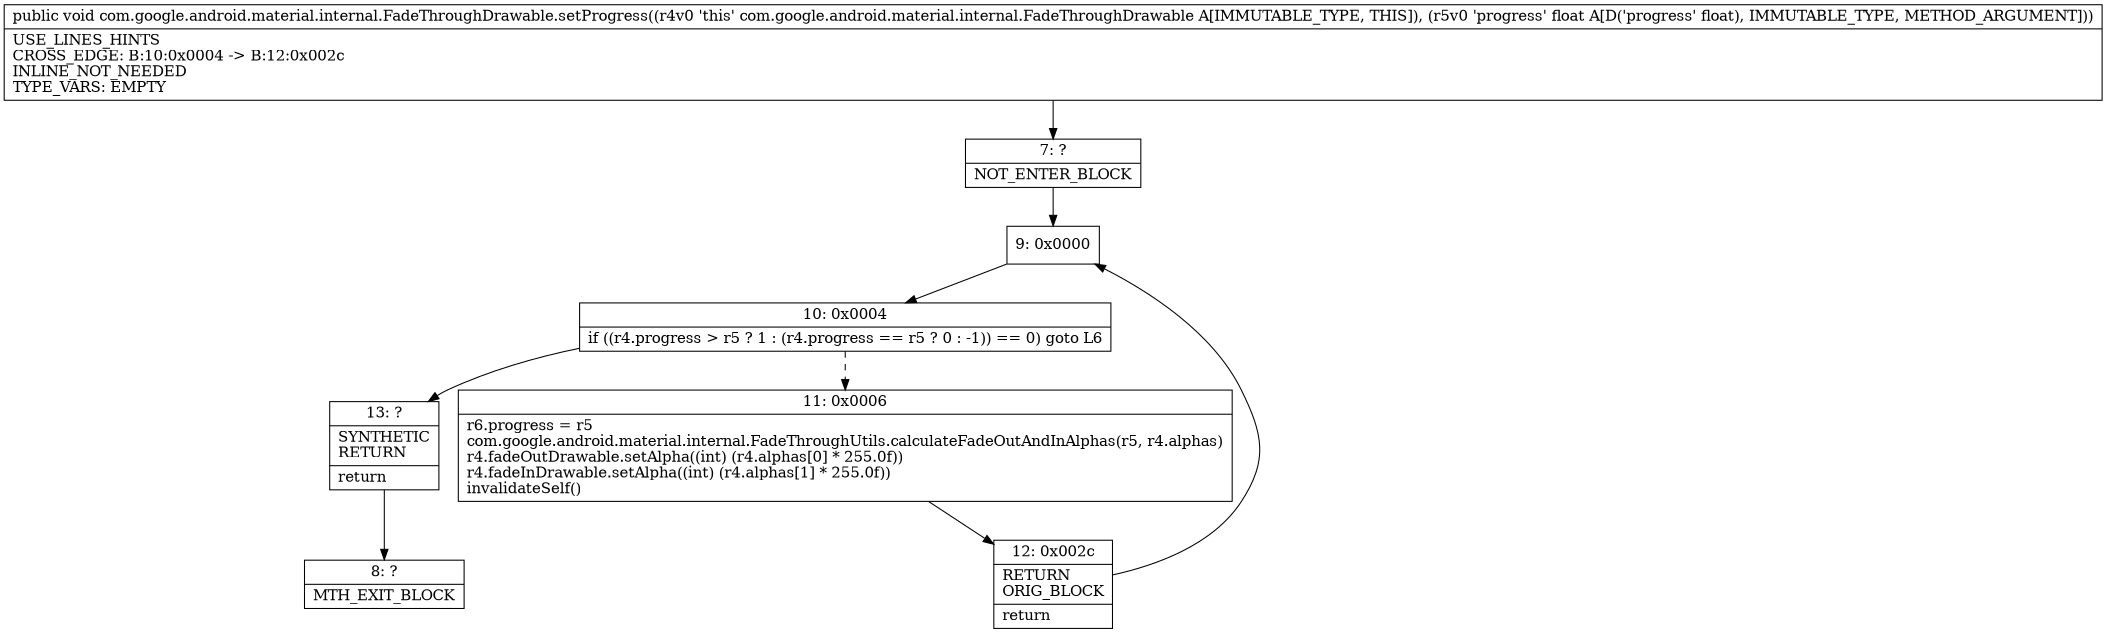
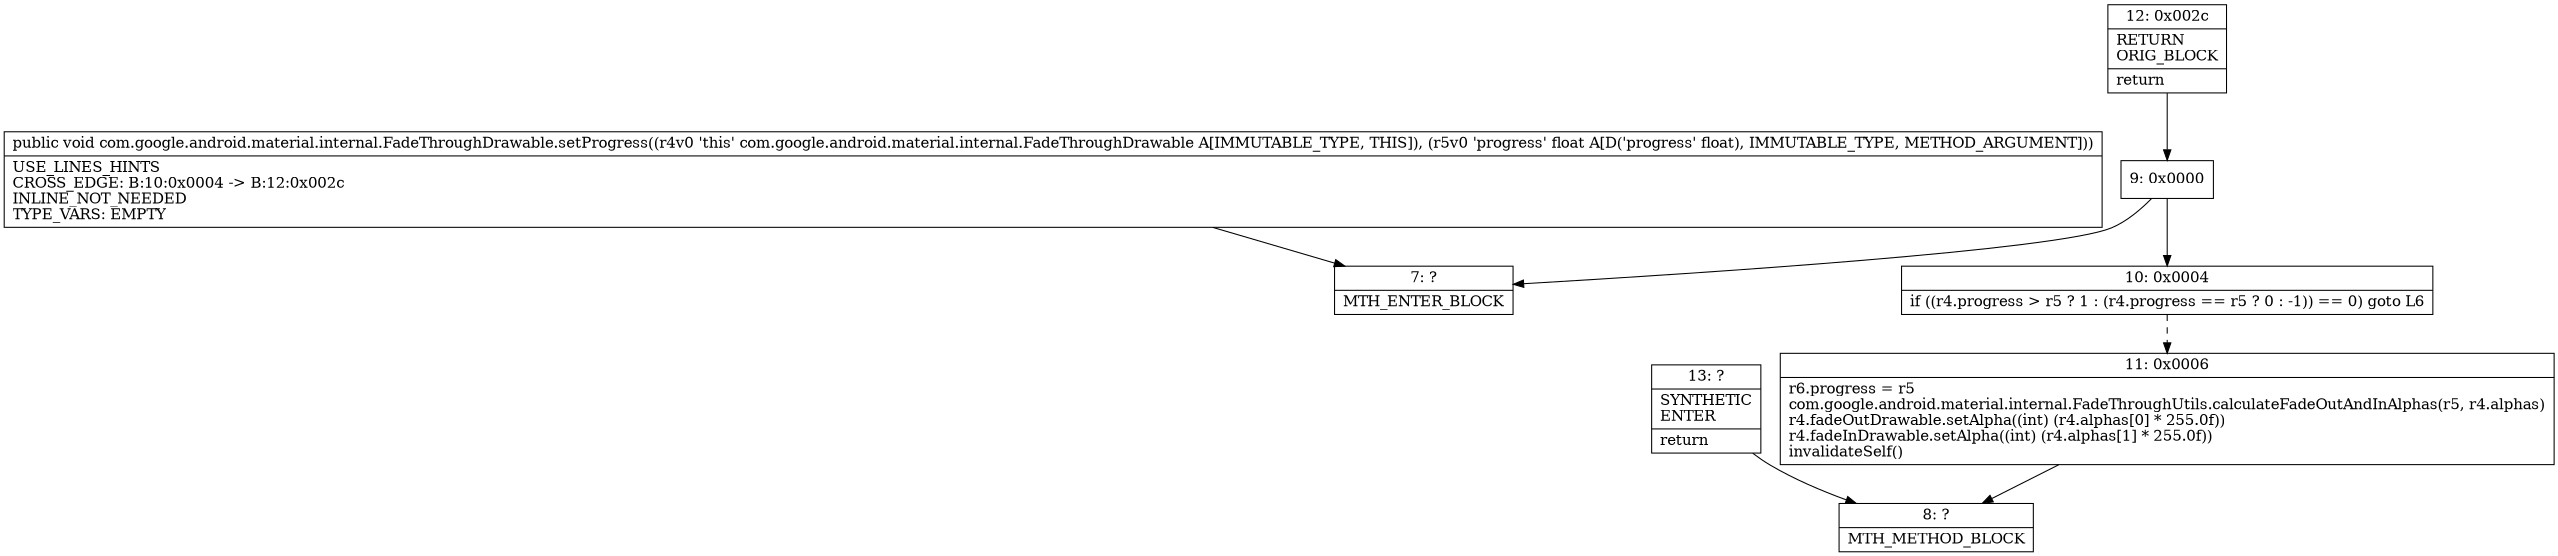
node "7: ?": text "NOT_ENTER_BLOCK" -> "MTH_ENTER_BLOCK"
edge "7: ?" -> "9: 0x0000": reversed
edge "10: 0x0004" -> "13: ?": removed
node "13: ?": text "RETURN" -> "ENTER"
edge "11: 0x0006" -> "12: 0x002c": now "11: 0x0006" -> "8: ?"
node "8: ?": text "MTH_EXIT_BLOCK" -> "MTH_METHOD_BLOCK"
